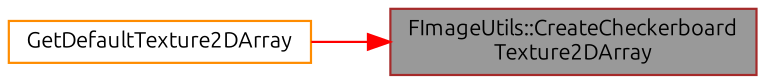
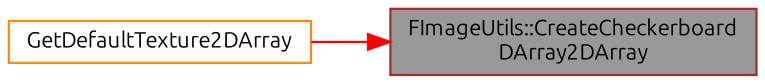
node "FImageUtils::CreateCheckerboard Texture2DArray": label "FImageUtils::CreateCheckerboard Texture2DArray" -> "FImageUtils::CreateCheckerboard DArray2DArray"
